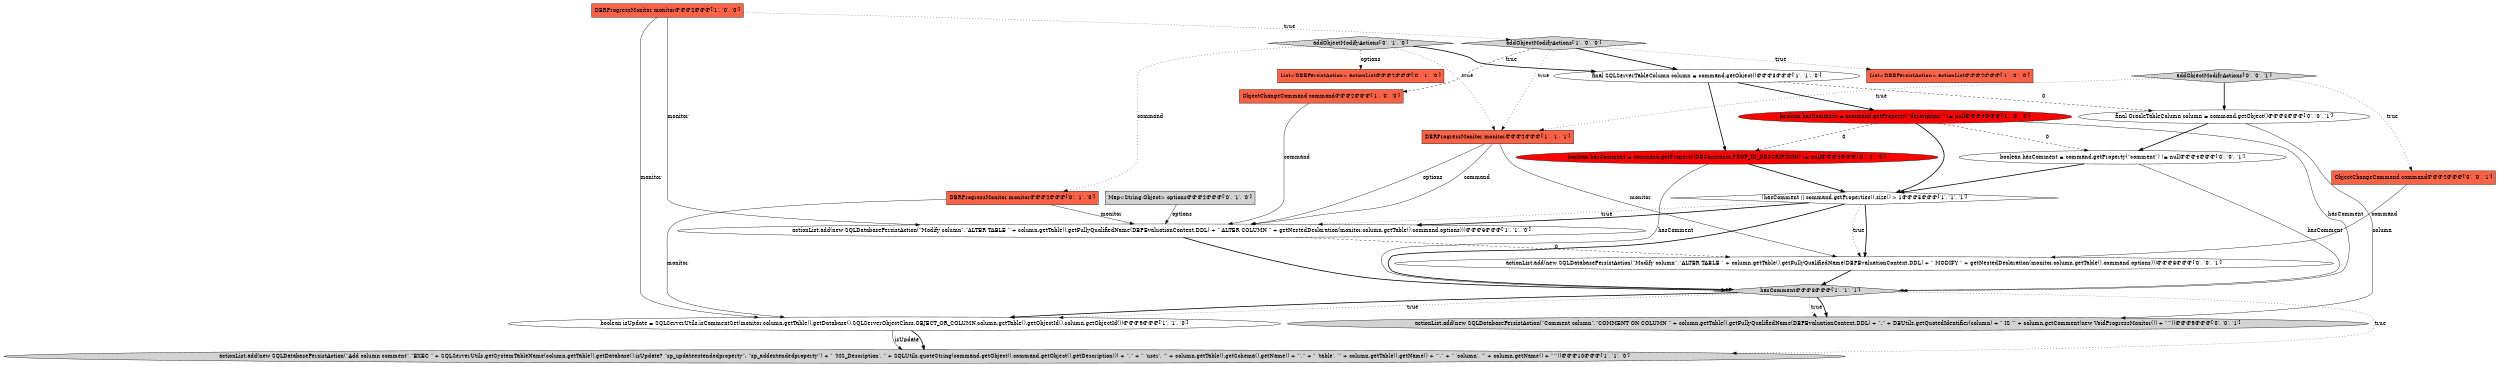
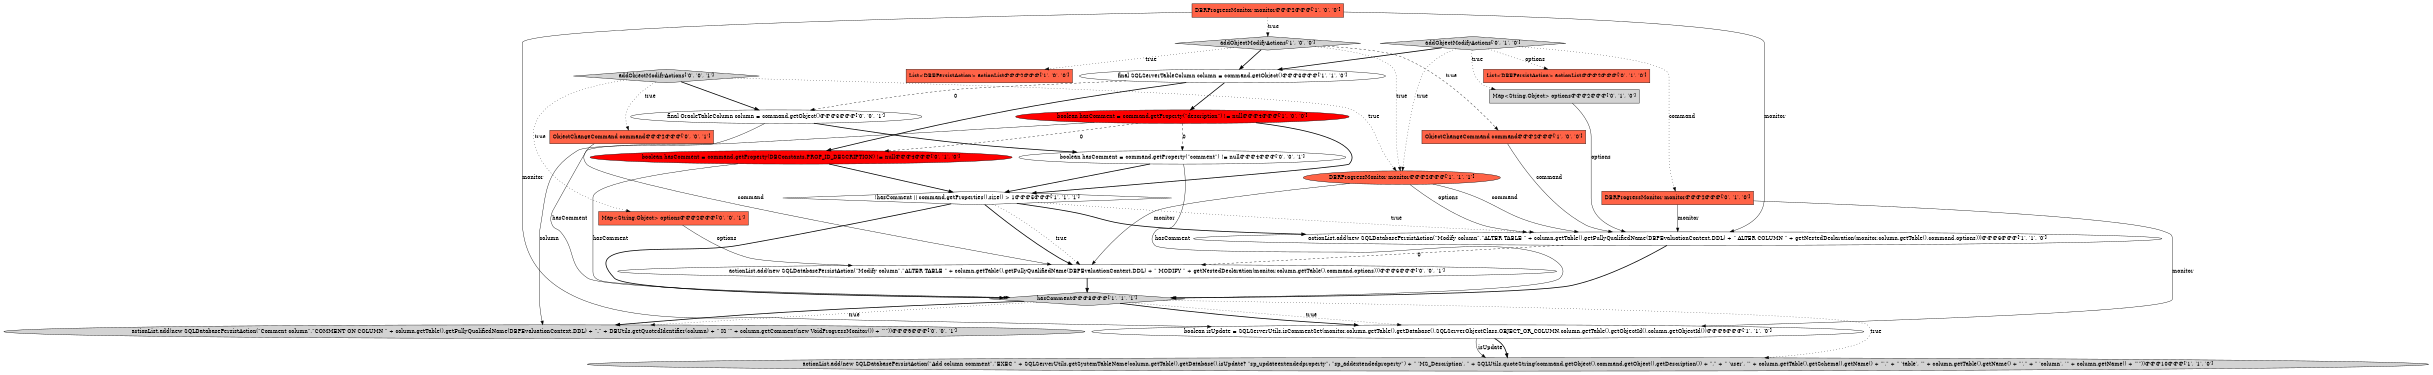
edge "addObjectModifyActions['0', '1', '0']" -> "Map<String,Object> options@@@2@@@['0', '1', '0']": added, label "true"
node "DBRProgressMonitor monitor@@@2@@@['1', '1', '1']": shape box -> ellipse
node "Map<String,Object> options@@@2@@@['0', '0', '1']": added
